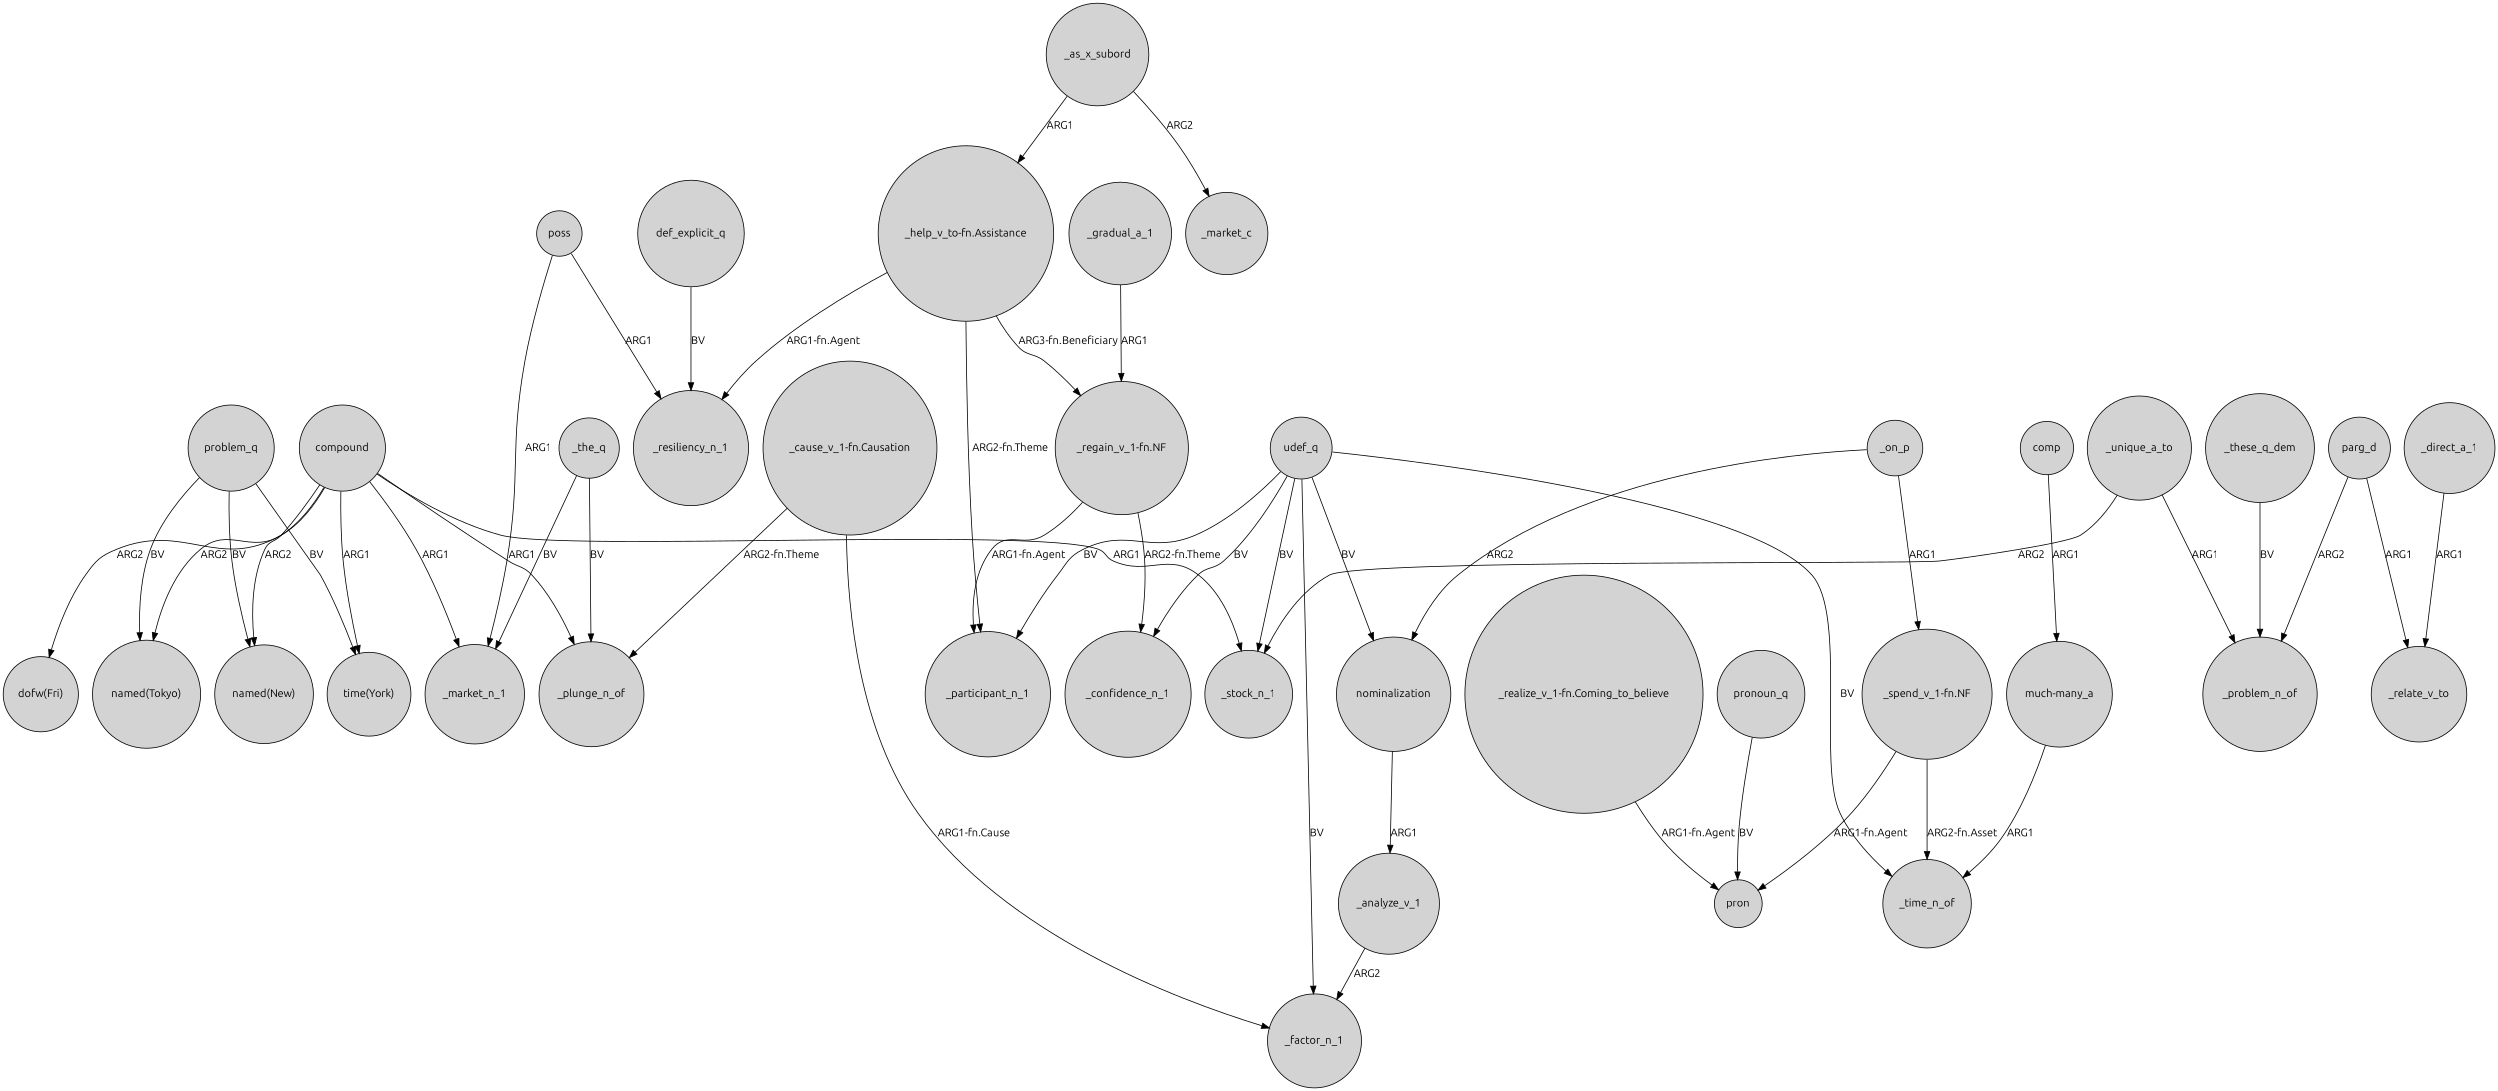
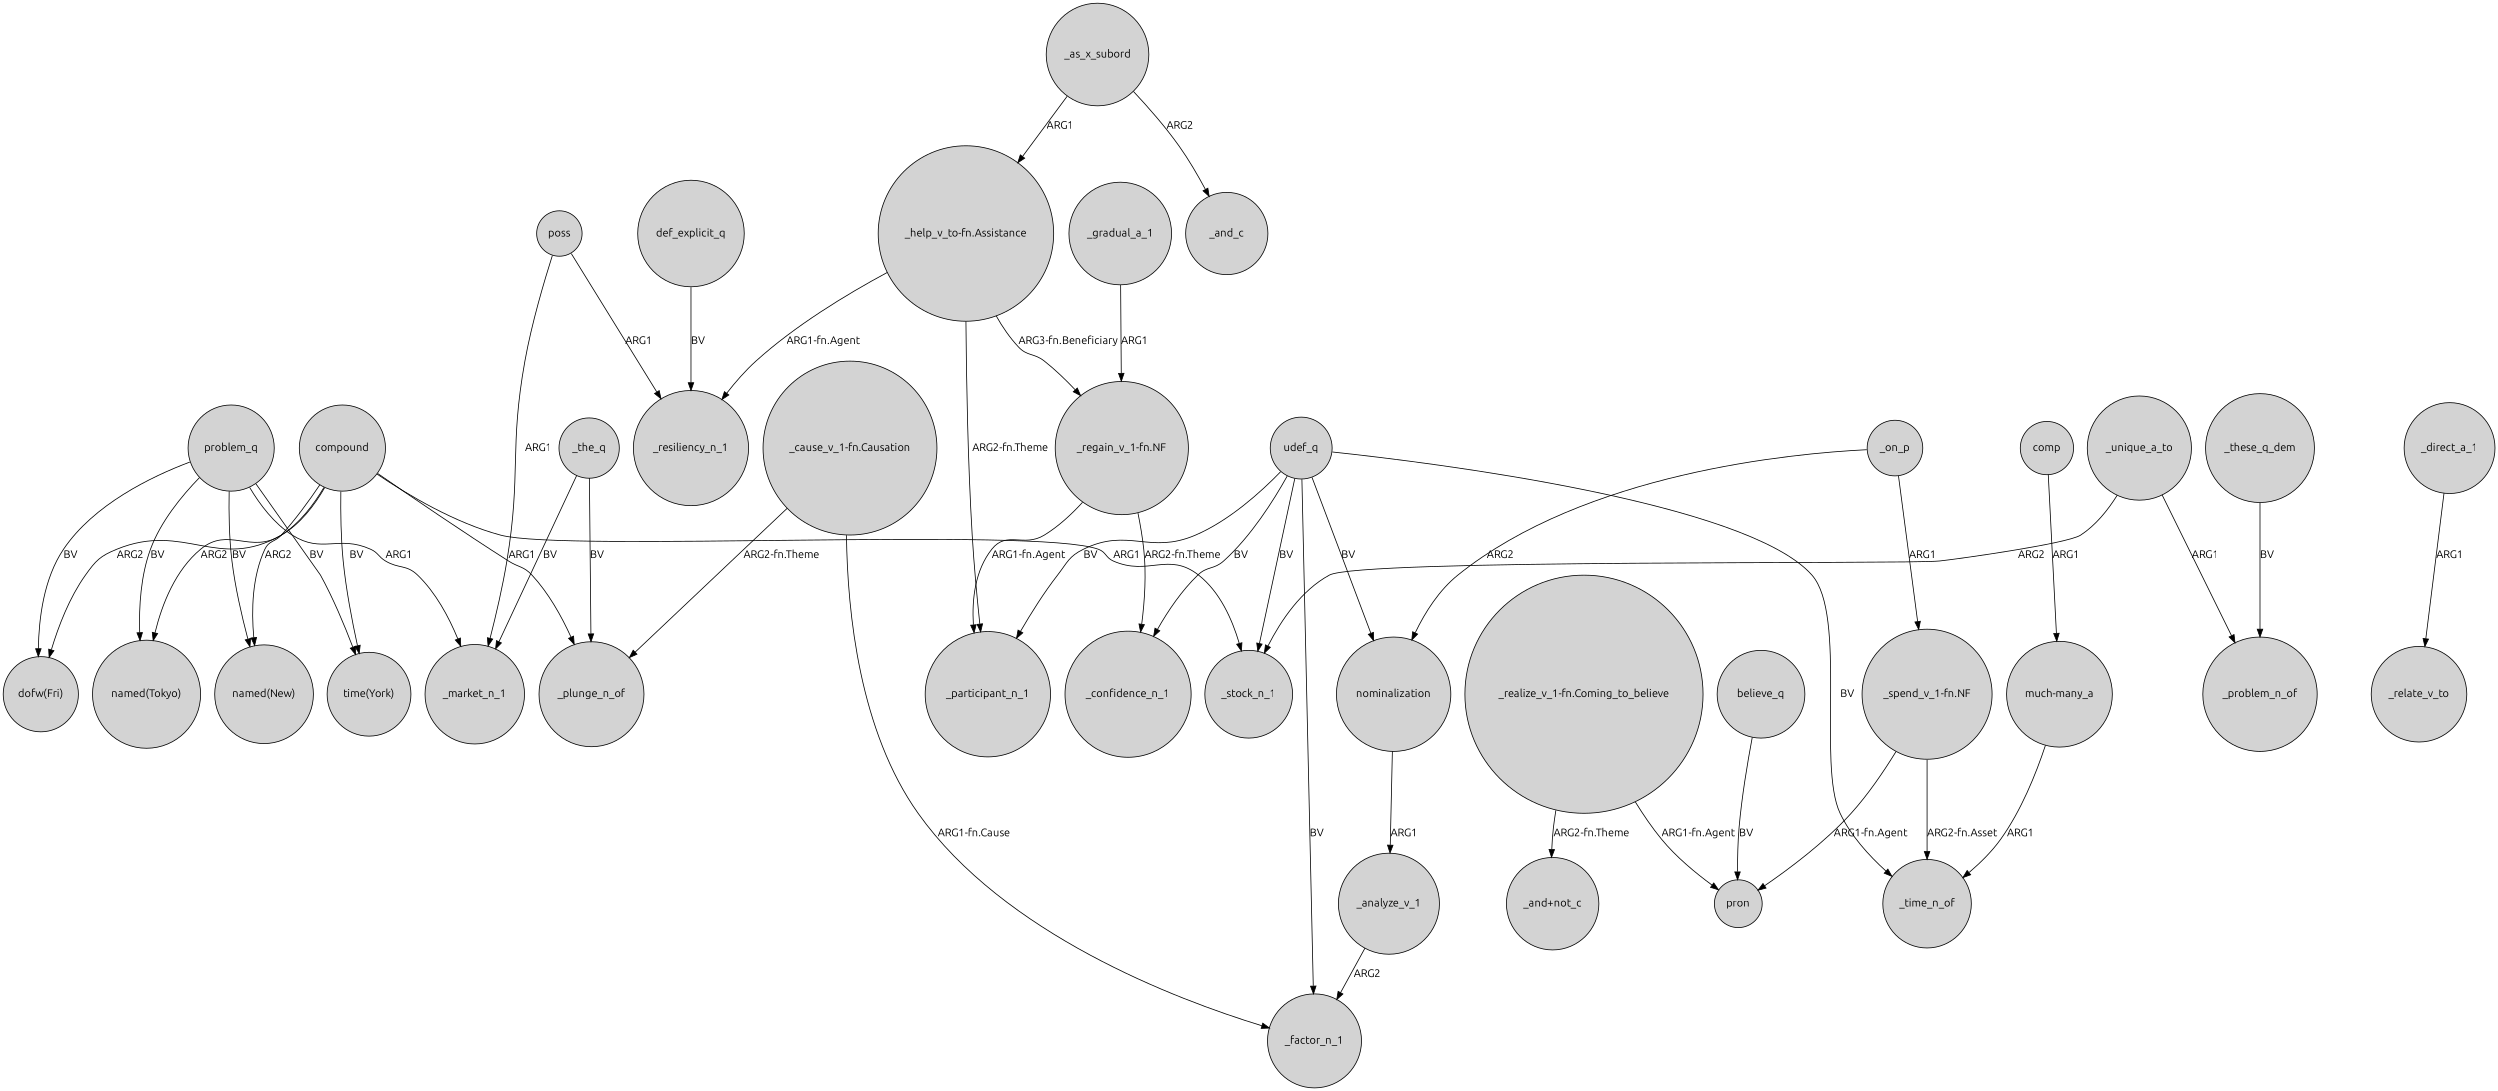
node "_market_c": label "_market_c" -> "_and_c"
node "parg_d": removed
edge "problem_q" -> "dofw(Fri)": added, label "BV"
edge "compound" -> "time(York)": label "ARG1" -> "BV"
edge "compound" -> "_market_n_1": now "problem_q" -> "_market_n_1"
node "pronoun_q": label "pronoun_q" -> "believe_q"
node "_and+not_c": added
